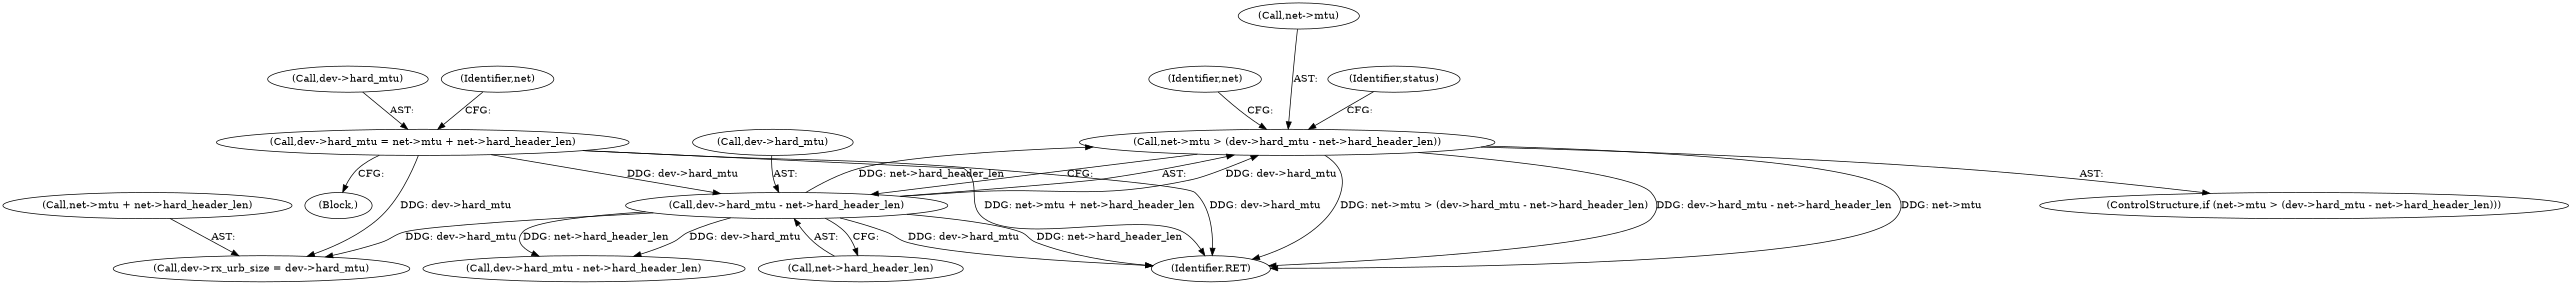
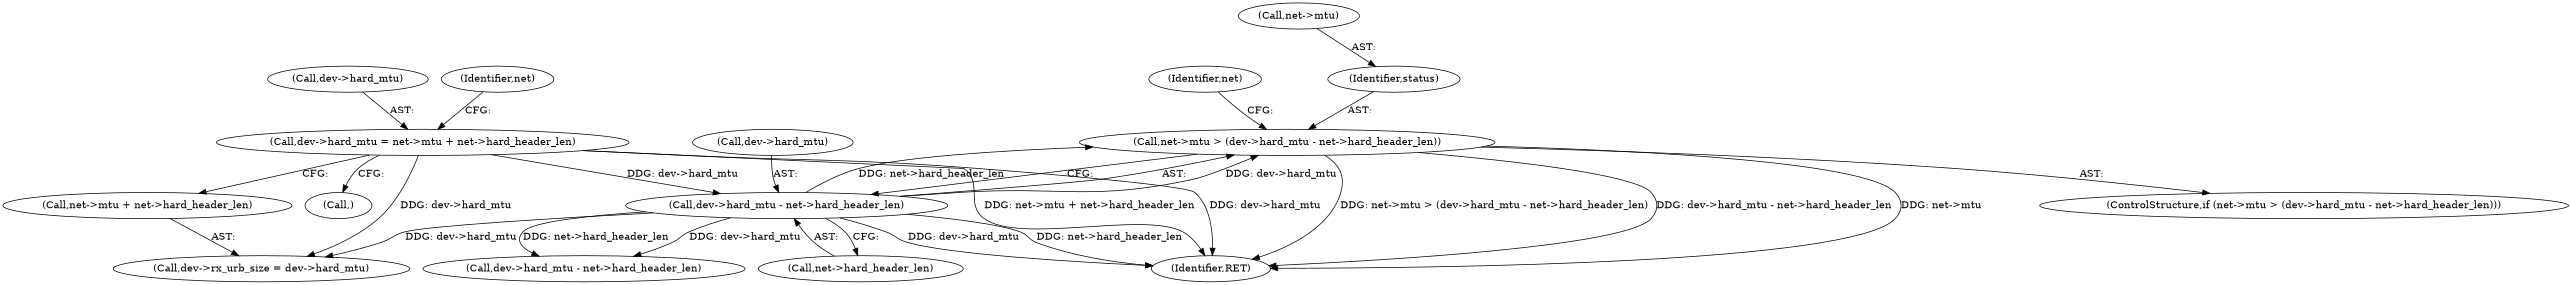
edge "(Call,net->mtu)" -> "(Call,net->mtu > (dev->hard_mtu - net->hard_header_len))": now "(Call,net->mtu)" -> "(Identifier,status)"
edge "(Identifier,status)" -> "(Call,net->mtu > (dev->hard_mtu - net->hard_header_len))": label "CFG: " -> "AST: "
edge "(Call,dev->hard_mtu = net->mtu + net->hard_header_len)" -> "(Call,net->mtu + net->hard_header_len)": added, label "CFG:"
node "(Block,)": label "(Block,)" -> "(Call,)"
